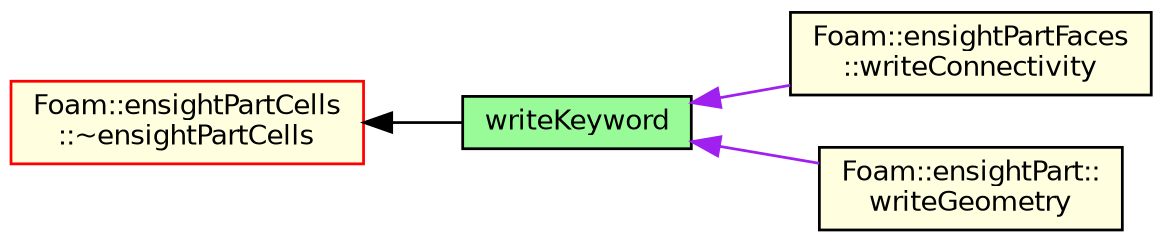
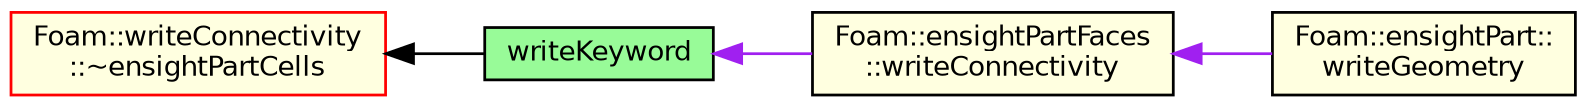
node "Foam::ensightPartCells ::~ensightPartCells": label "Foam::ensightPartCells ::~ensightPartCells" -> "Foam::writeConnectivity ::~ensightPartCells"
edge "Foam::ensightPart:: writeGeometry" -> "writeKeyword": now "Foam::ensightPart:: writeGeometry" -> "Foam::ensightPartFaces ::writeConnectivity"
